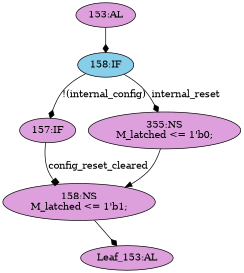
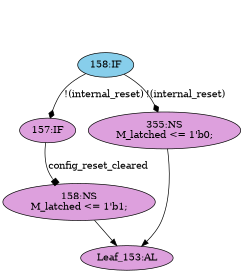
node "153:AL": removed
edge "158:IF" -> "157:IF": label "!(internal_config)" -> "!(internal_reset)"
edge "158:IF" -> "355:NS M_latched <= 1'b0;": label "internal_reset" -> "!(internal_reset)"
edge "355:NS M_latched <= 1'b0;" -> "158:NS M_latched <= 1'b1;": now "355:NS M_latched <= 1'b0;" -> "Leaf_153:AL"
edge "158:NS M_latched <= 1'b1;" -> "Leaf_153:AL": arrowhead diamond -> normal
